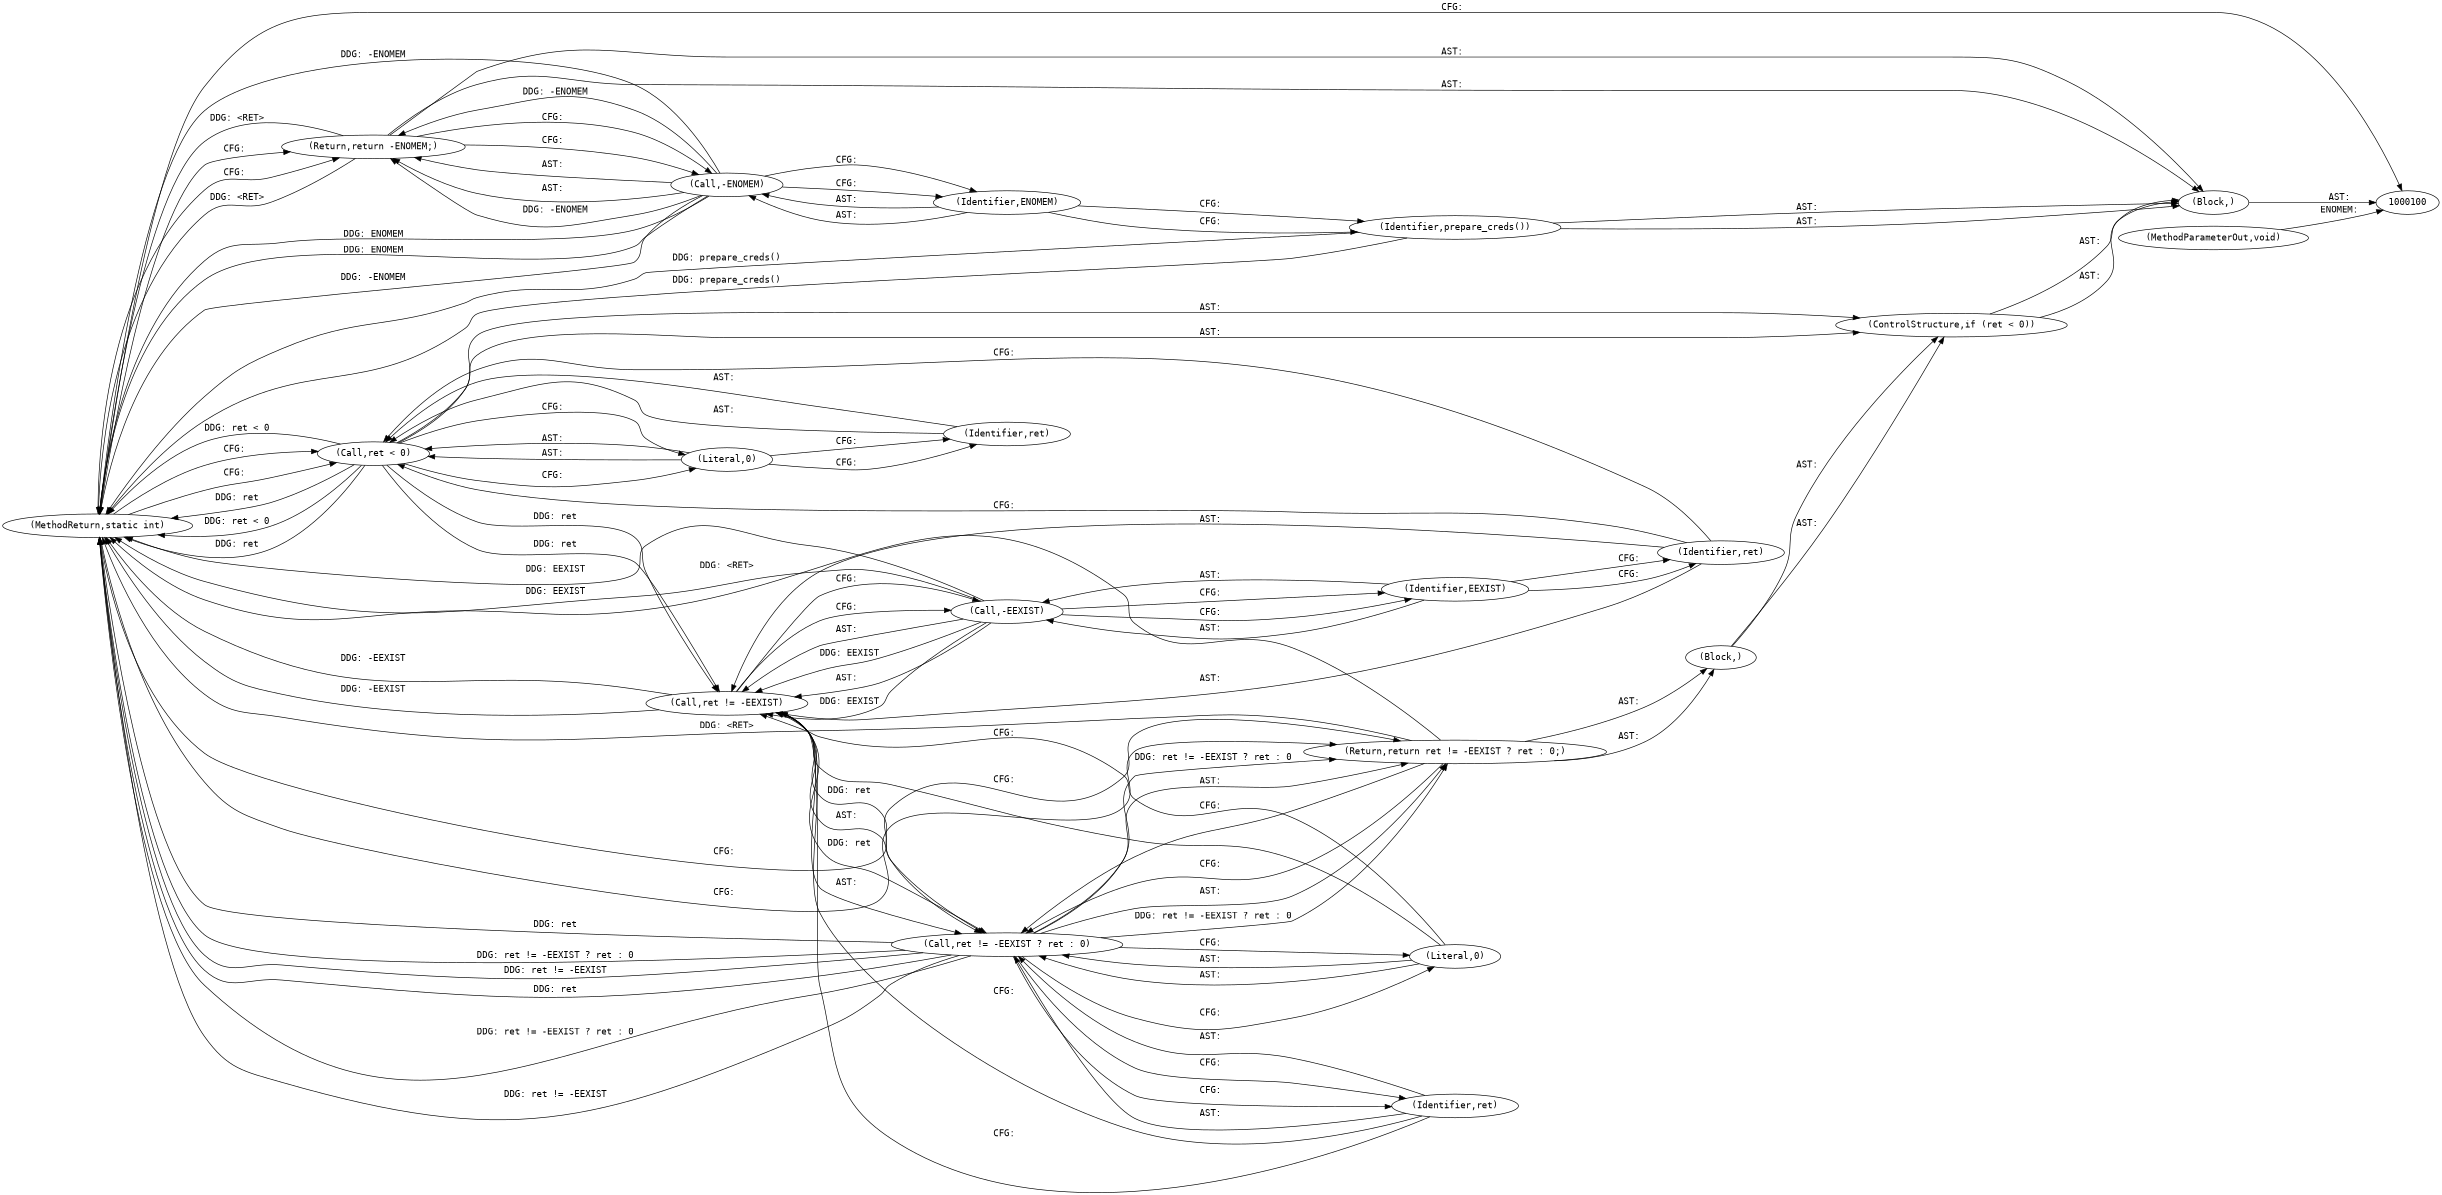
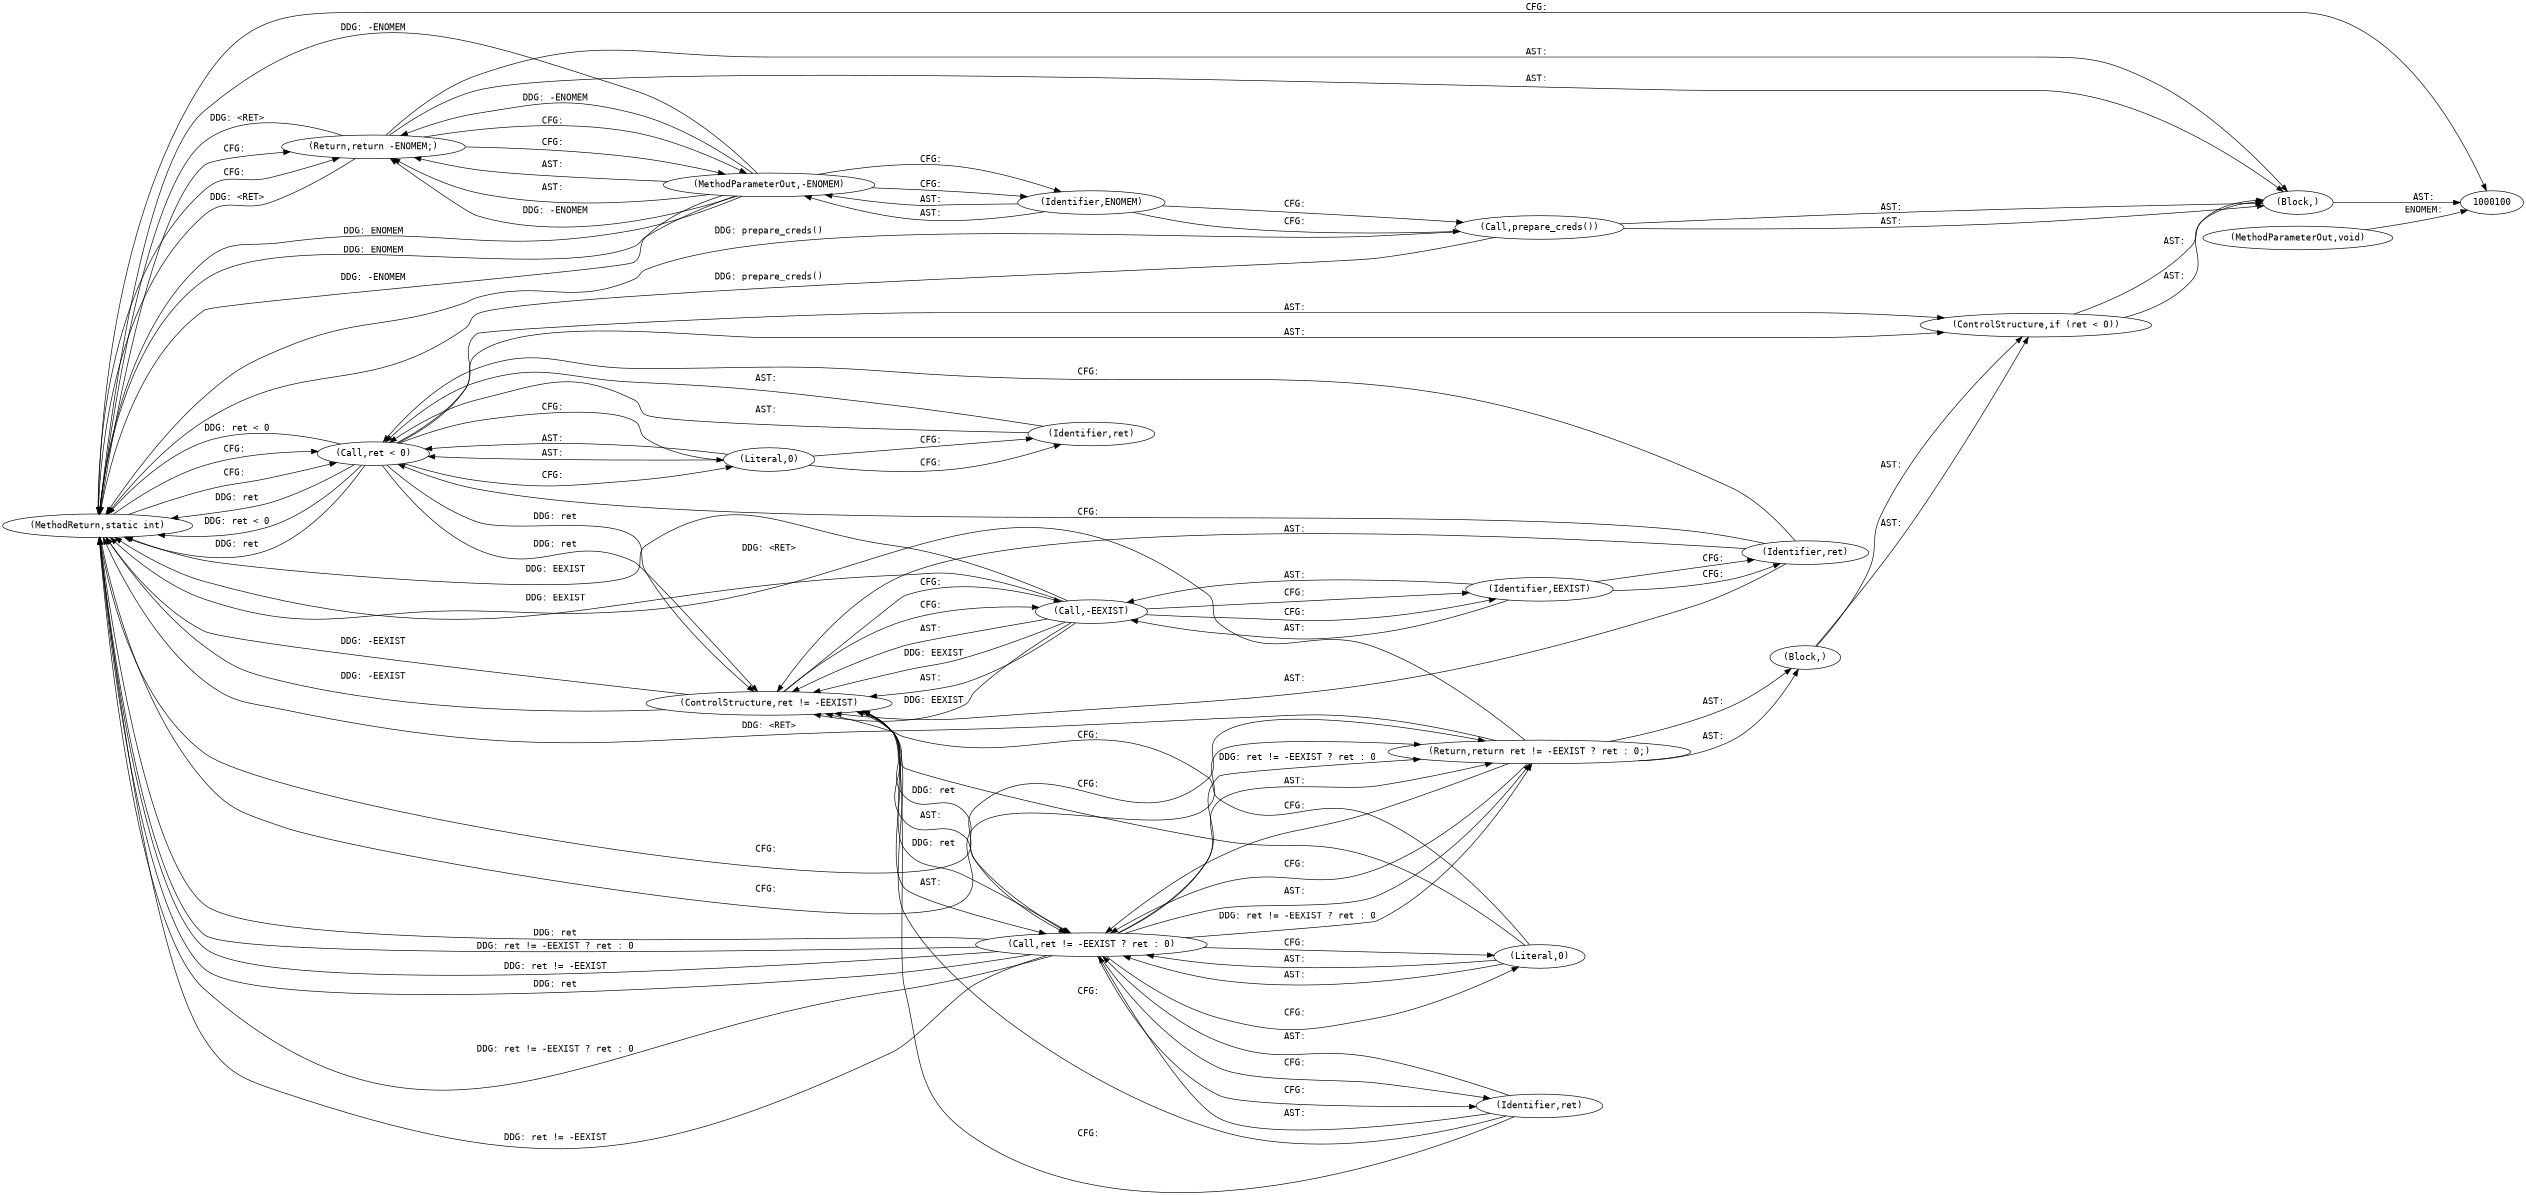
node "(Call,-ENOMEM)": label "(Call,-ENOMEM)" -> "(MethodParameterOut,-ENOMEM)"
node "(Identifier,prepare_creds())": label "(Identifier,prepare_creds())" -> "(Call,prepare_creds())"
node "(Call,ret != -EEXIST)": label "(Call,ret != -EEXIST)" -> "(ControlStructure,ret != -EEXIST)"
